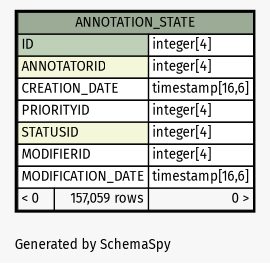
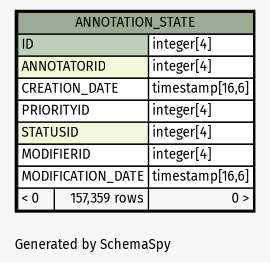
node "ANNOTATION_STATE": text "157,059 rows" -> "157,359 rows"
